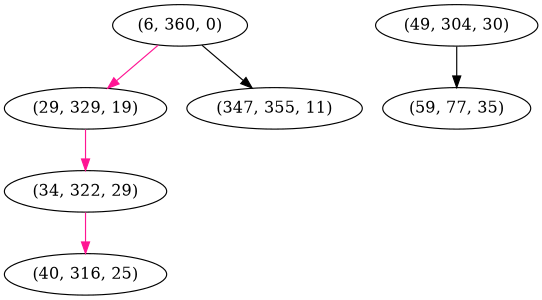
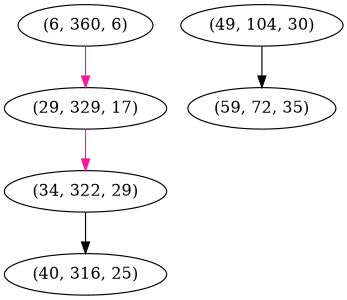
node "(6, 360, 0)": label "(6, 360, 0)" -> "(6, 360, 6)"
node "(49, 304, 30)": label "(49, 304, 30)" -> "(49, 104, 30)"
node "(29, 329, 19)": label "(29, 329, 19)" -> "(29, 329, 17)"
node "(347, 355, 11)": removed
node "(59, 77, 35)": label "(59, 77, 35)" -> "(59, 72, 35)"
edge "(34, 322, 29)" -> "(40, 316, 25)": color deeppink -> black
